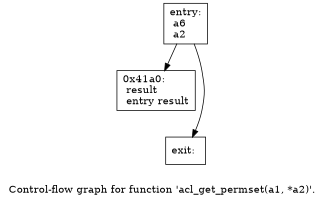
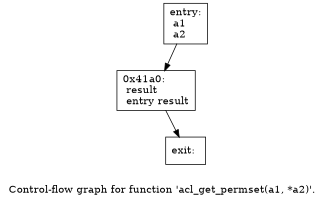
node "entry:": text "a6" -> "a1"
edge "entry:" -> "exit:": now "0x41a0:" -> "exit:"
